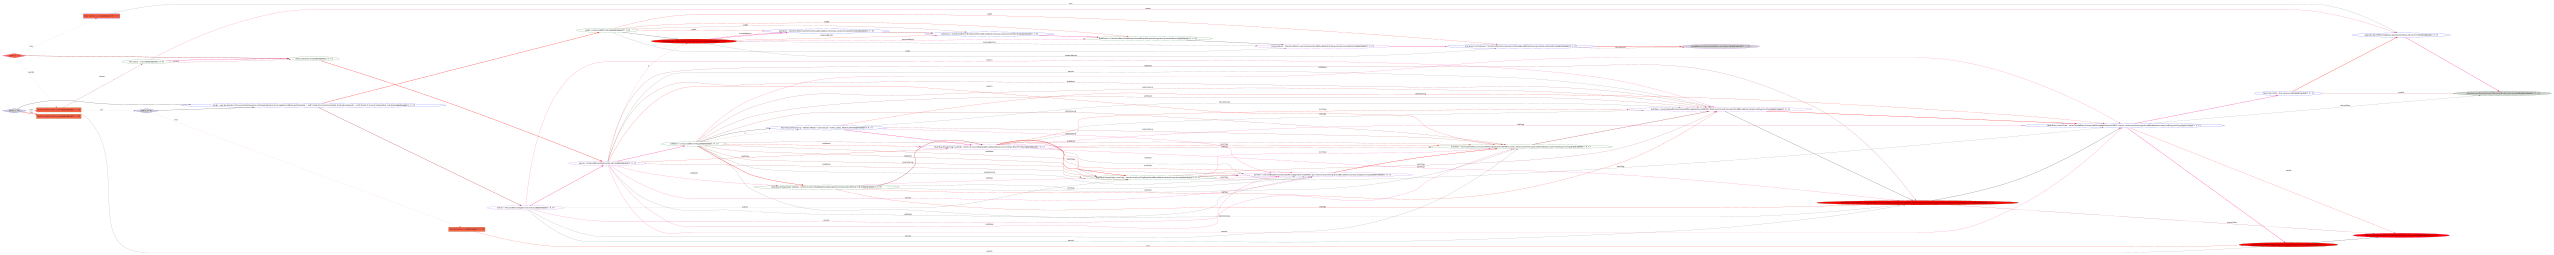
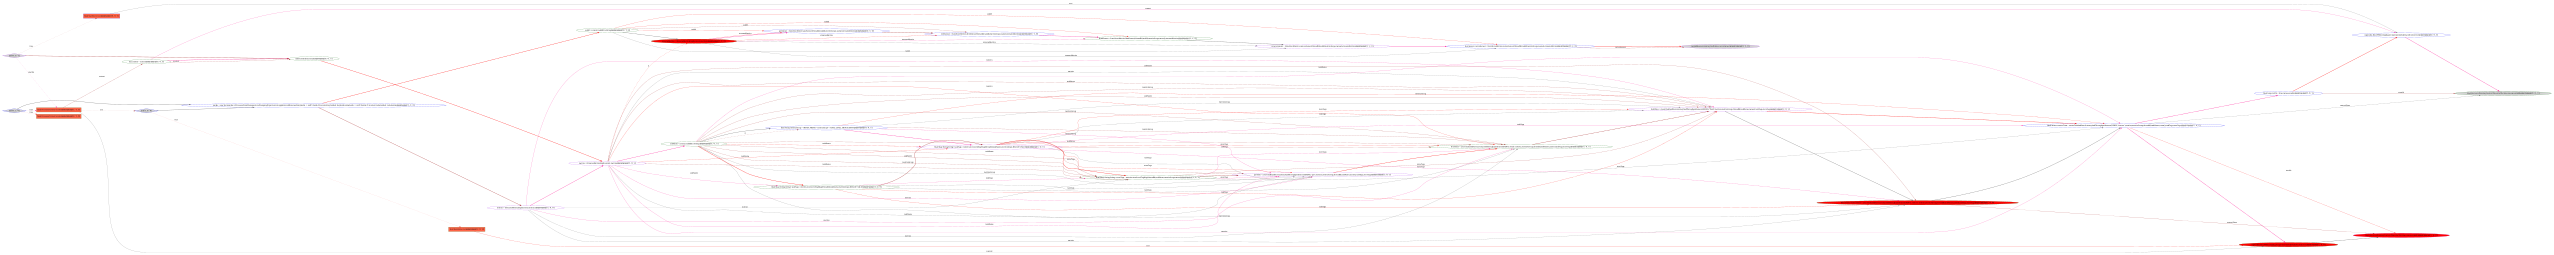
node "init['0', '0', '1']": fillcolor tomato -> lightgray
edge "init['0', '1', '0']" -> "final ProcessorContext context@@@2@@@['0', '1', '0']": style bold -> dotted
